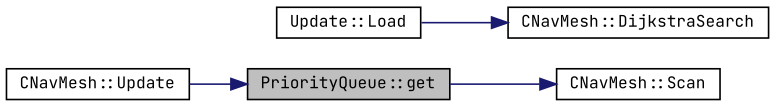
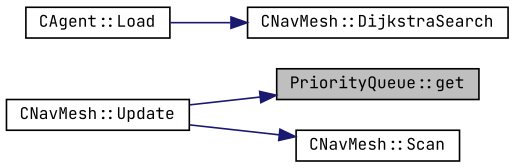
node "Update::Load": label "Update::Load" -> "CAgent::Load"
edge "PriorityQueue::get" -> "CNavMesh::Scan": now "CNavMesh::Update" -> "CNavMesh::Scan"
